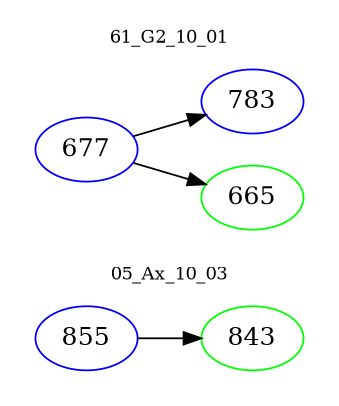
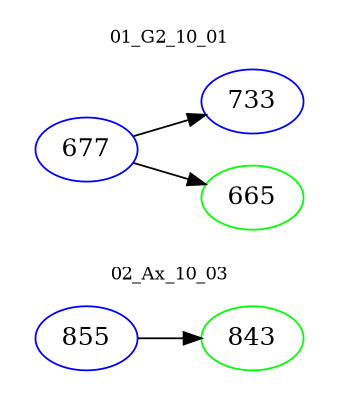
cluster "61_G2_10_01": label "61_G2_10_01" -> "01_G2_10_01"
node "783": label "783" -> "733"
cluster "05_Ax_10_03": label "05_Ax_10_03" -> "02_Ax_10_03"
